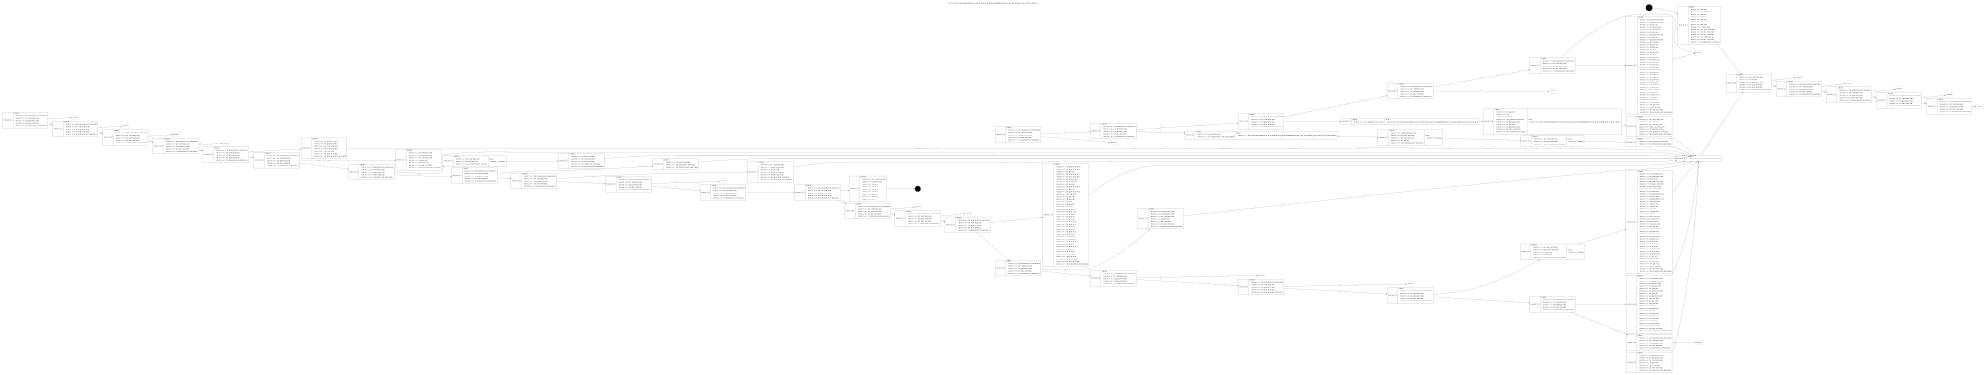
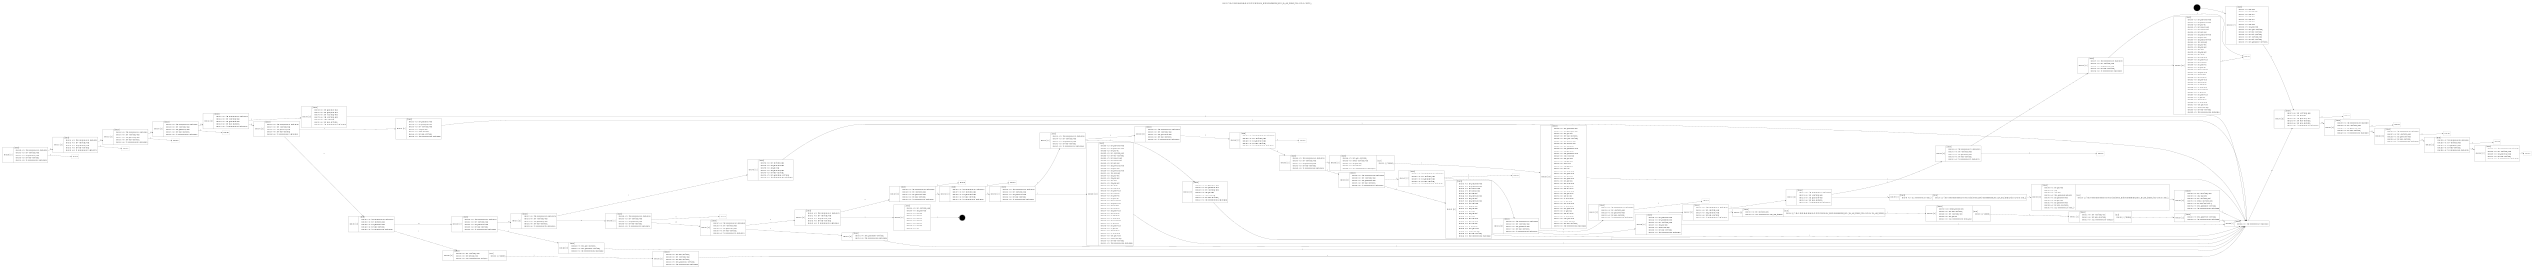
node "0x40150a [25]": added
node "0x401762 [12]": added
node "0x401ca9": removed
